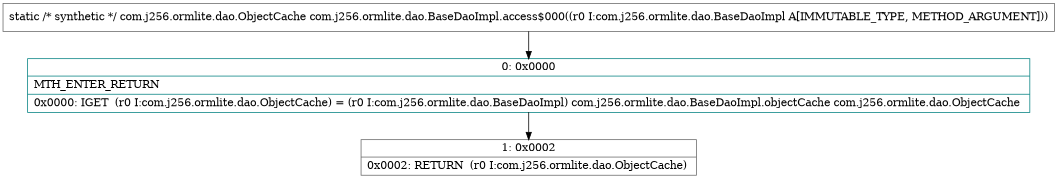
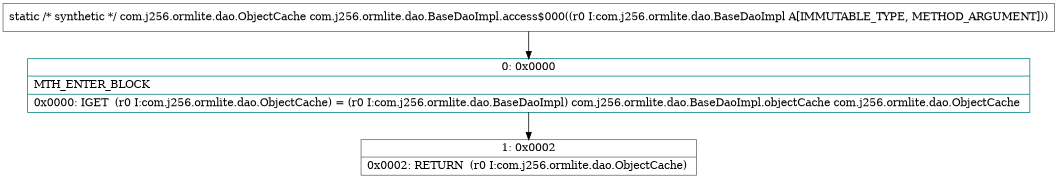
node "0: 0x0000": text "MTH_ENTER_RETURN" -> "MTH_ENTER_BLOCK"
